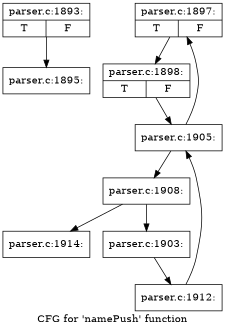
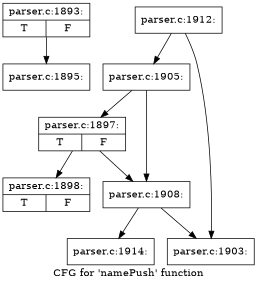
edge "parser.c:1898:" -> "parser.c:1905:": removed
edge "parser.c:1897:" -> "parser.c:1908:": added
edge "parser.c:1903:" -> "parser.c:1912:": reversed
